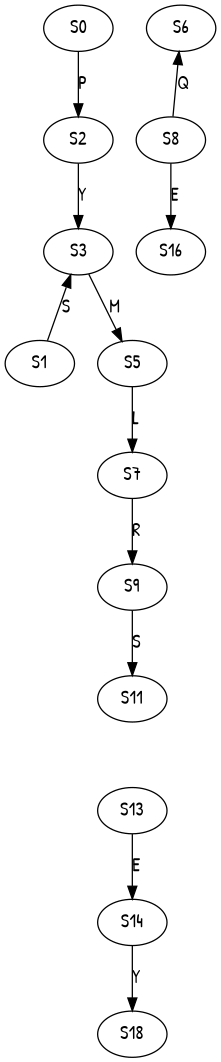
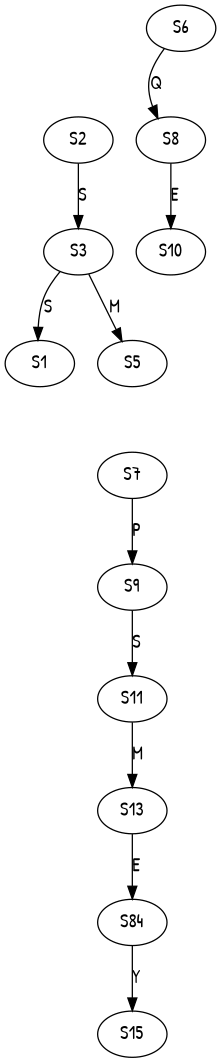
node "S0": removed
edge "S8" -> "S6": reversed
edge "S2" -> "S3": label "Y" -> "S"
node "S16": label "S16" -> "S10"
edge "S1" -> "S3": reversed
edge "S5" -> "S7": removed, label "L"
edge "S7" -> "S9": label "R" -> "P"
edge "S11" -> "S13": added, label "M"
node "S14": label "S14" -> "S84"
node "S18": label "S18" -> "S15"
